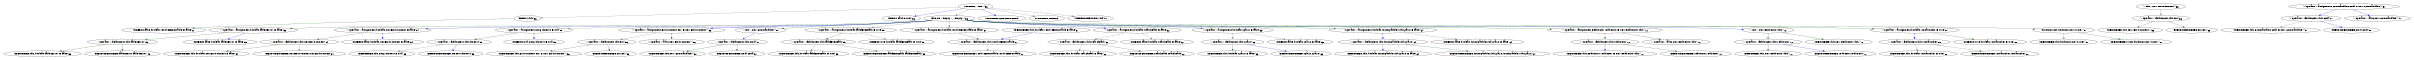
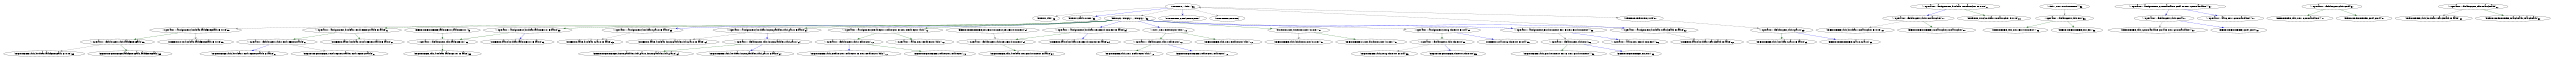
node "(PARAM,Task owner)": text "96" -> "93"
edge "(PARAM,this)" -> "(LITERAL,false,boolean resolveExecutable = false)": now "(<operator>.assignment,boolean resolveExecutable = false)" -> "(LITERAL,false,boolean resolveExecutable = false)"
edge "(BLOCK,<empty>,<empty>)" -> "(<operator>.assignment,boolean vmLauncher = true)": removed
node "(<init>,new Commandline())": removed
edge "(<operator>.assignment,boolean spawn = false)" -> "(<operator>.fieldAccess,this.spawn)": now "(METHOD_RETURN,void)" -> "(<operator>.fieldAccess,this.spawn)"
edge "(IDENTIFIER,this,boolean resolveExecutable = false)" -> "(<operator>.fieldAccess,this.resolveExecutable)": reversed
edge "(<operator>.assignment,boolean searchPath = false)" -> "(<operator>.fieldAccess,this.searchPath)": now "(<operator>.assignment,boolean searchPath = false)" -> "(METHOD,<init>)"
edge "(<operator>.fieldAccess,this.failOnError)" -> "(FIELD_IDENTIFIER,failOnError,failOnError)": reversed
edge "(<operator>.fieldAccess,this.newEnvironment)" -> "(FIELD_IDENTIFIER,newEnvironment,newEnvironment)": reversed
